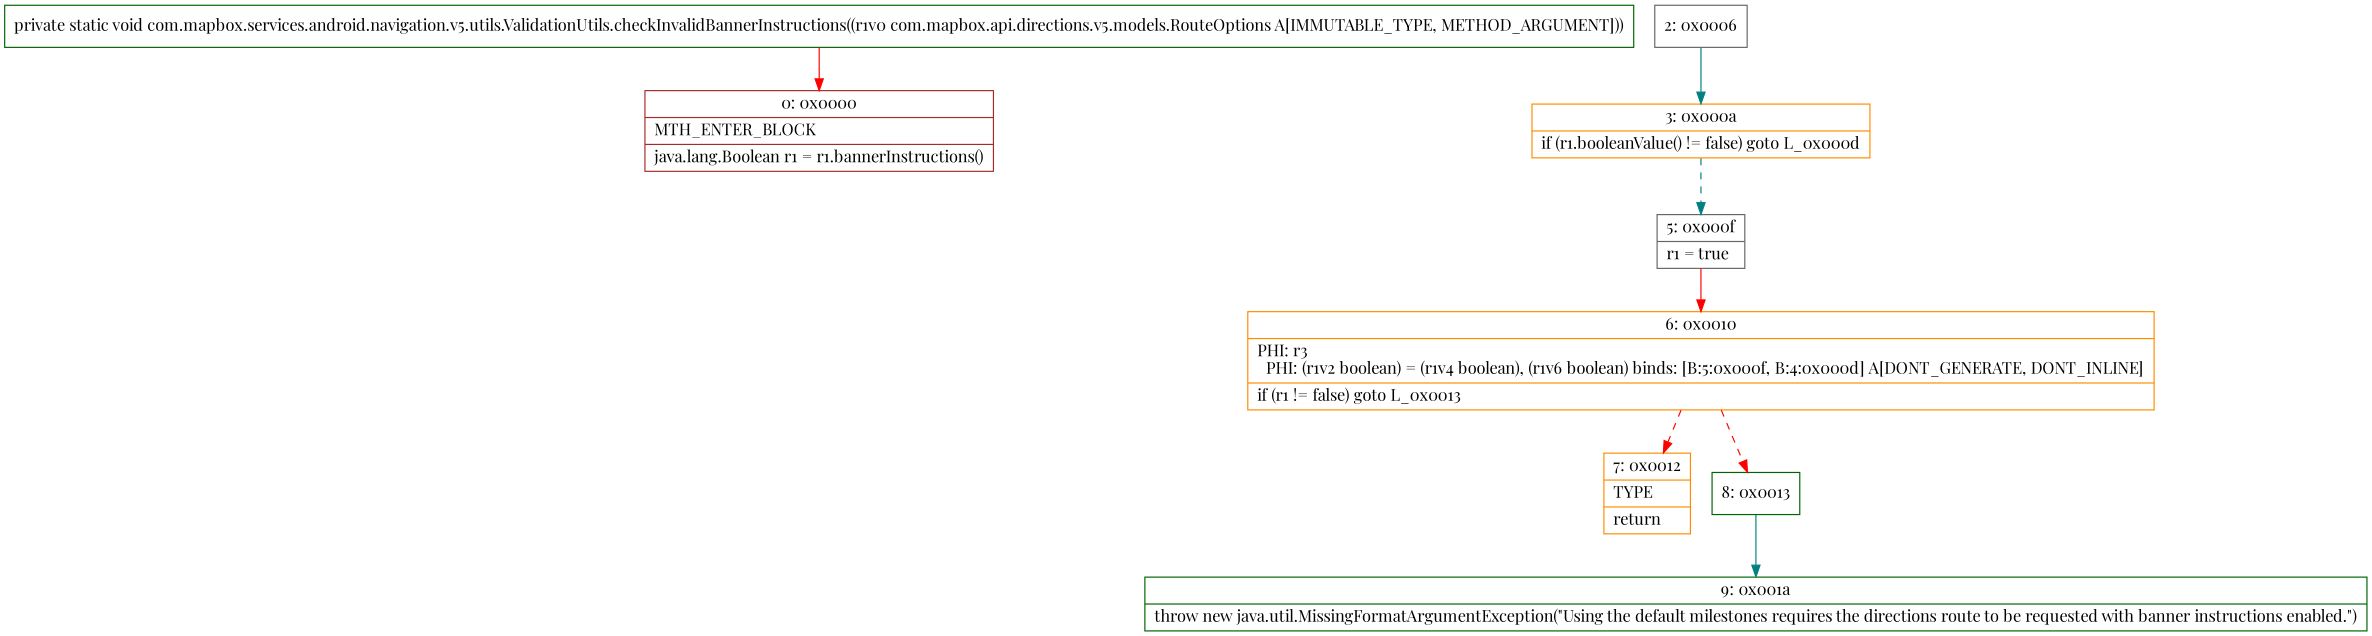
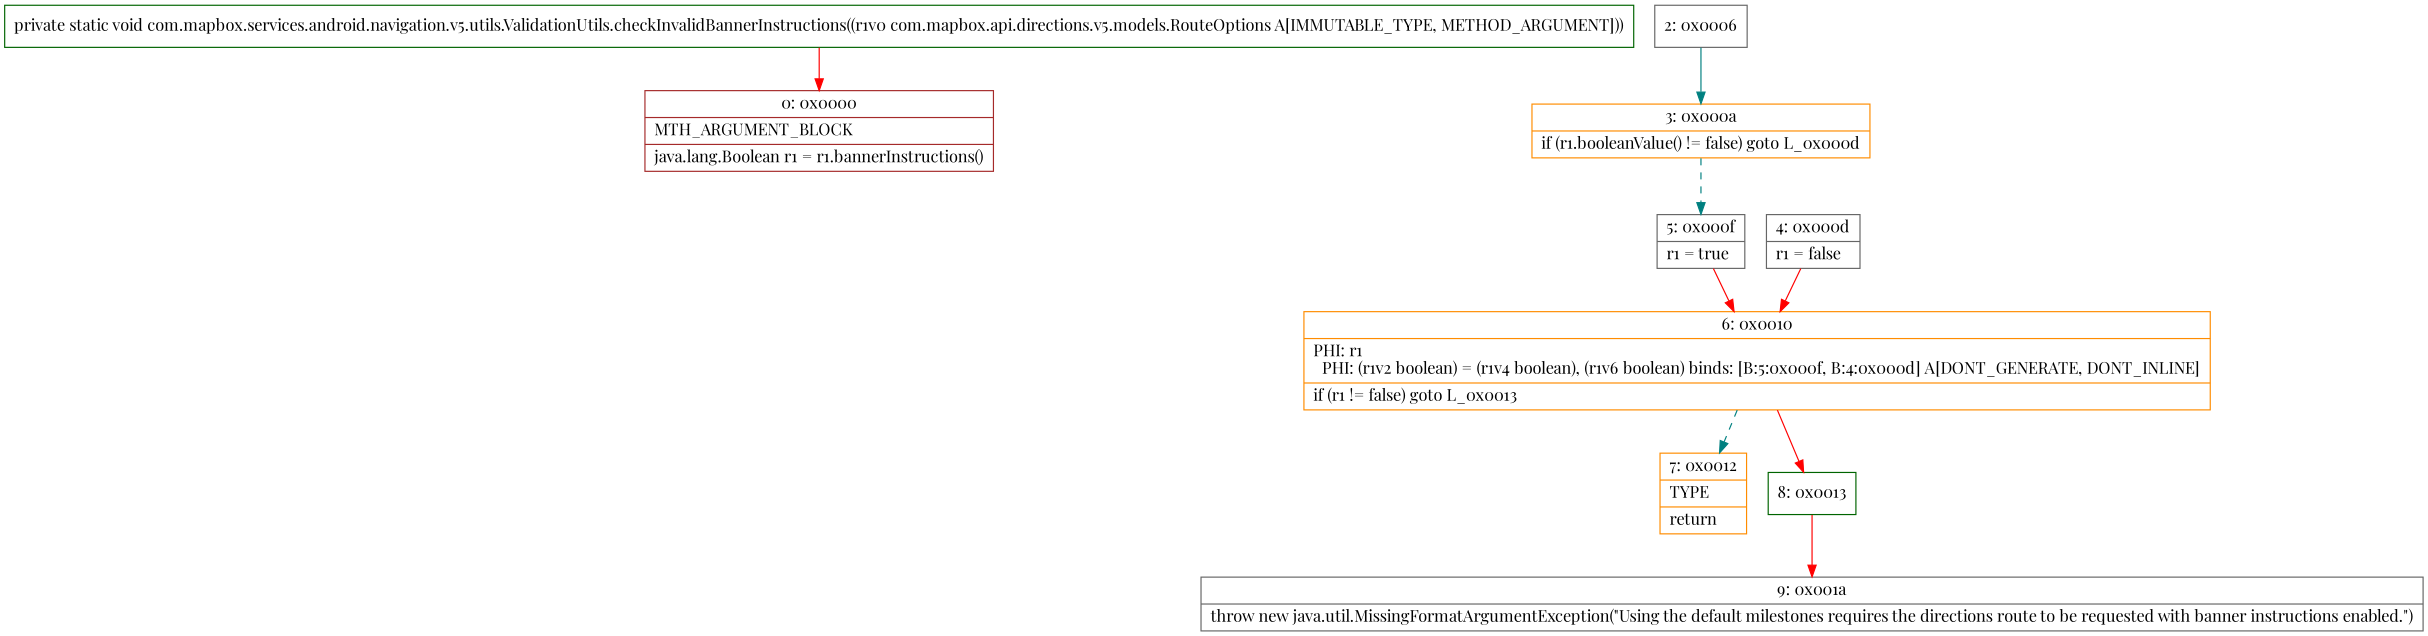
node "0: 0x0000": text "MTH_ENTER_BLOCK" -> "MTH_ARGUMENT_BLOCK"
node "4: 0x000d": added
node "6: 0x0010": text "PHI: r3" -> "PHI: r1"
edge "6: 0x0010" -> "7: 0x0012": color red -> teal
edge "6: 0x0010" -> "8: 0x0013": style dashed -> solid
edge "8: 0x0013" -> "9: 0x001a": color teal -> red
node "9: 0x001a": color darkgreen -> gray40
